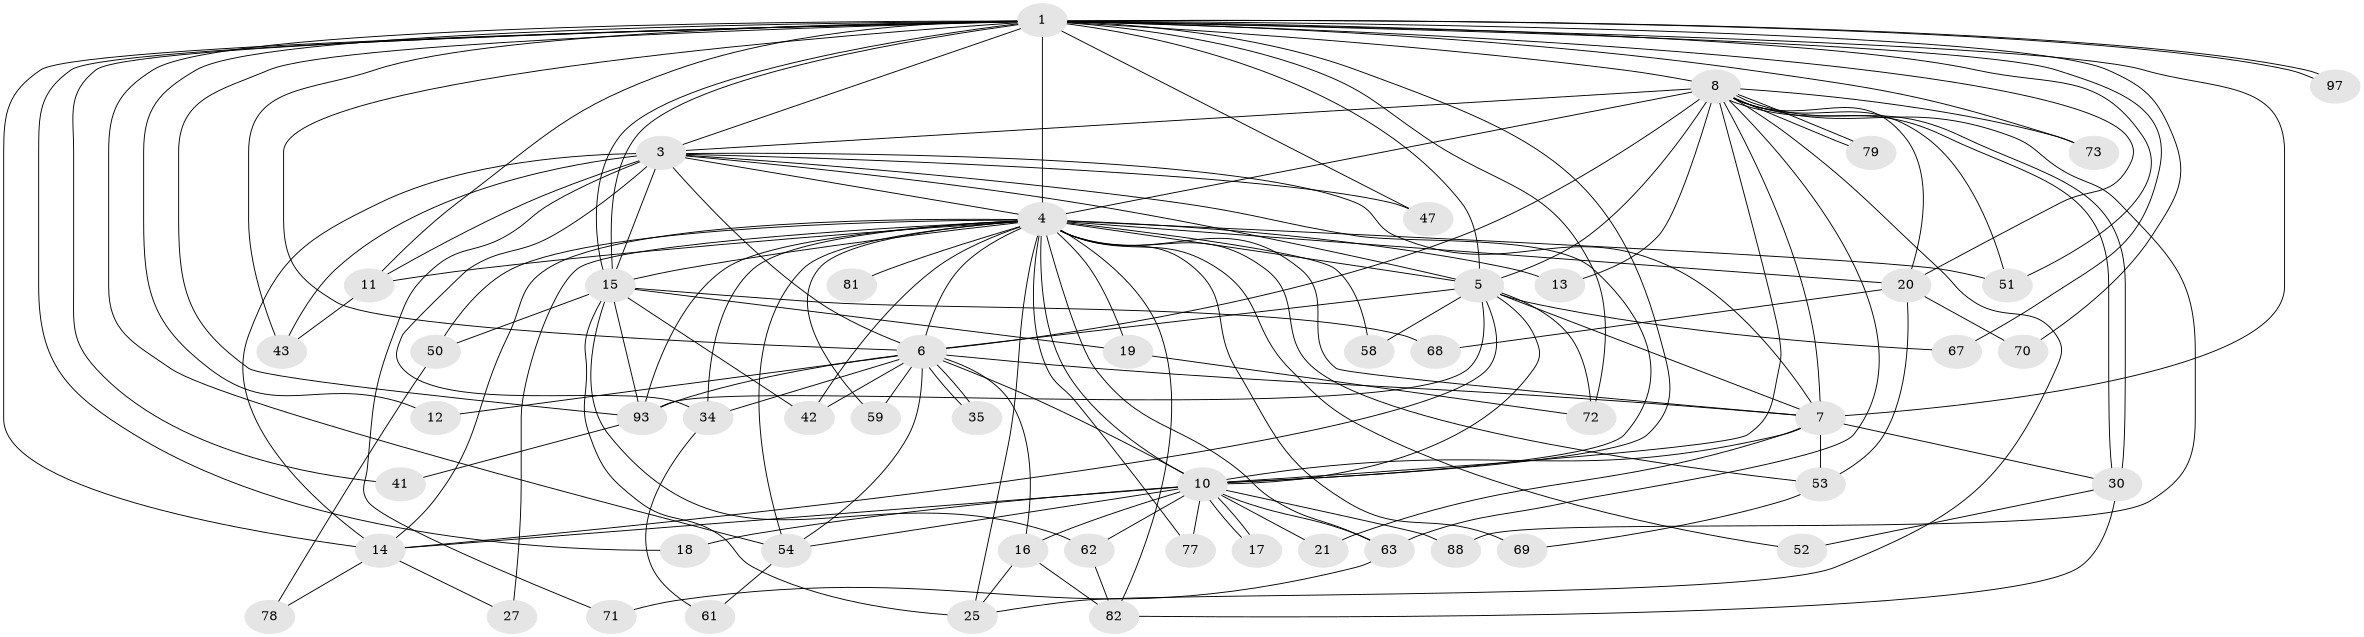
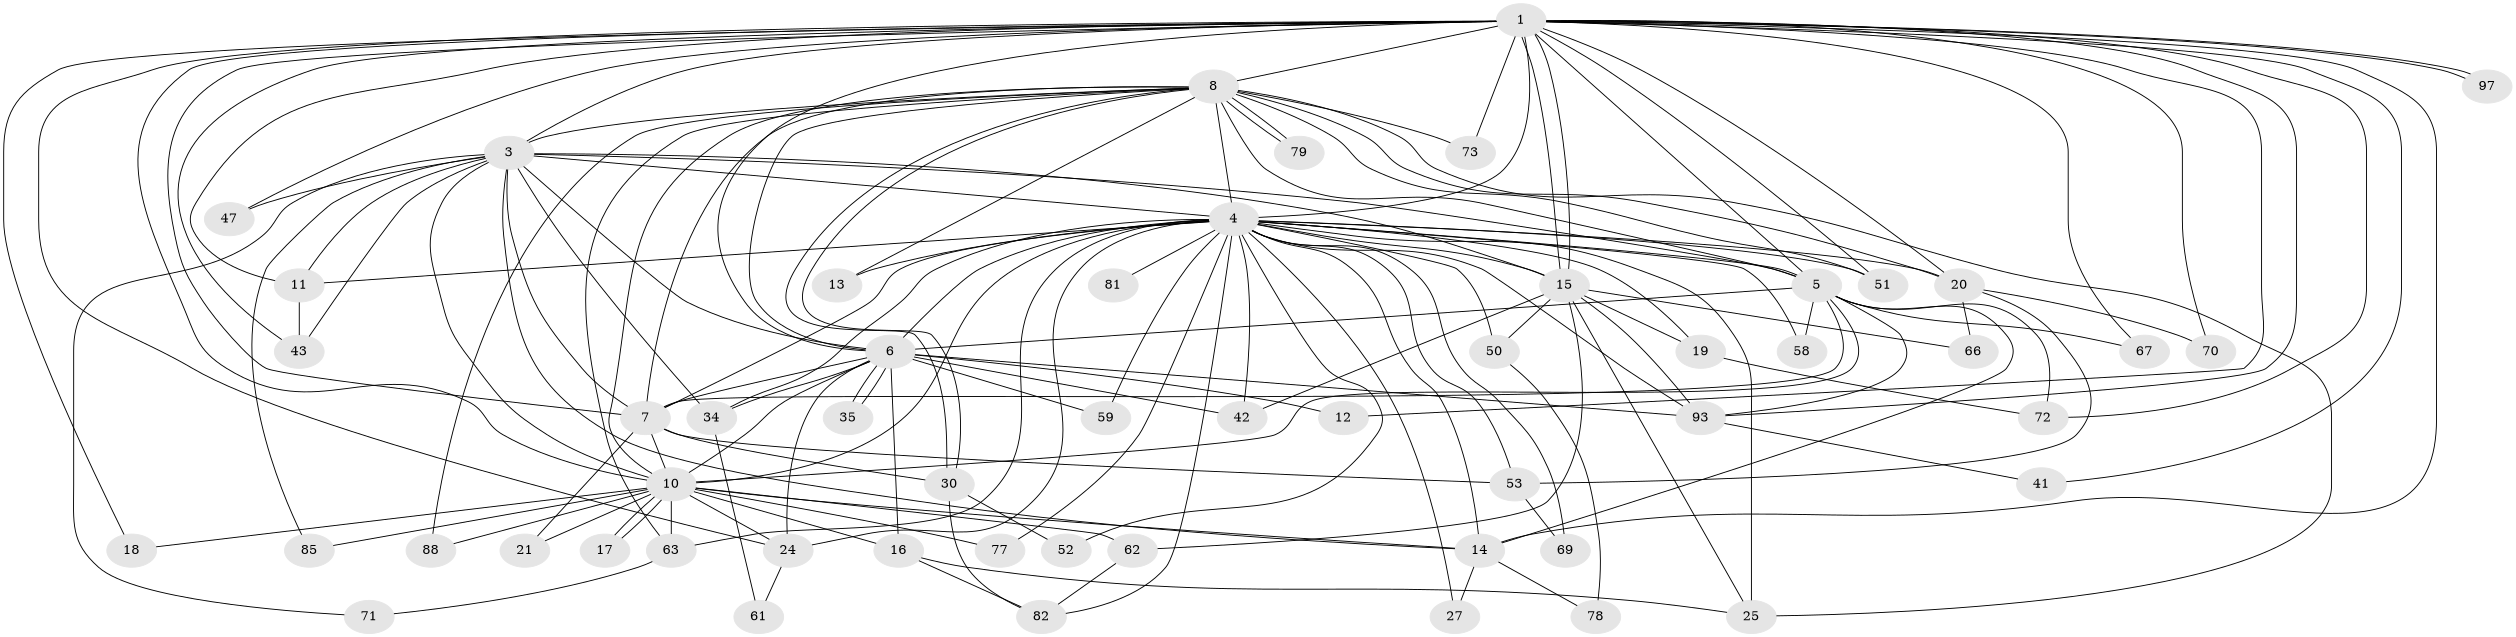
node "68": label "68" -> "66"
node "85": added
node "54": label "54" -> "24"
